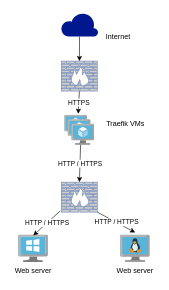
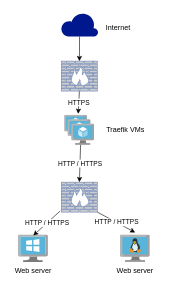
node "Internet": moved (119, 36) -> (119, 27)
node "Traefik VMs": moved (125, 124) -> (125, 130)
